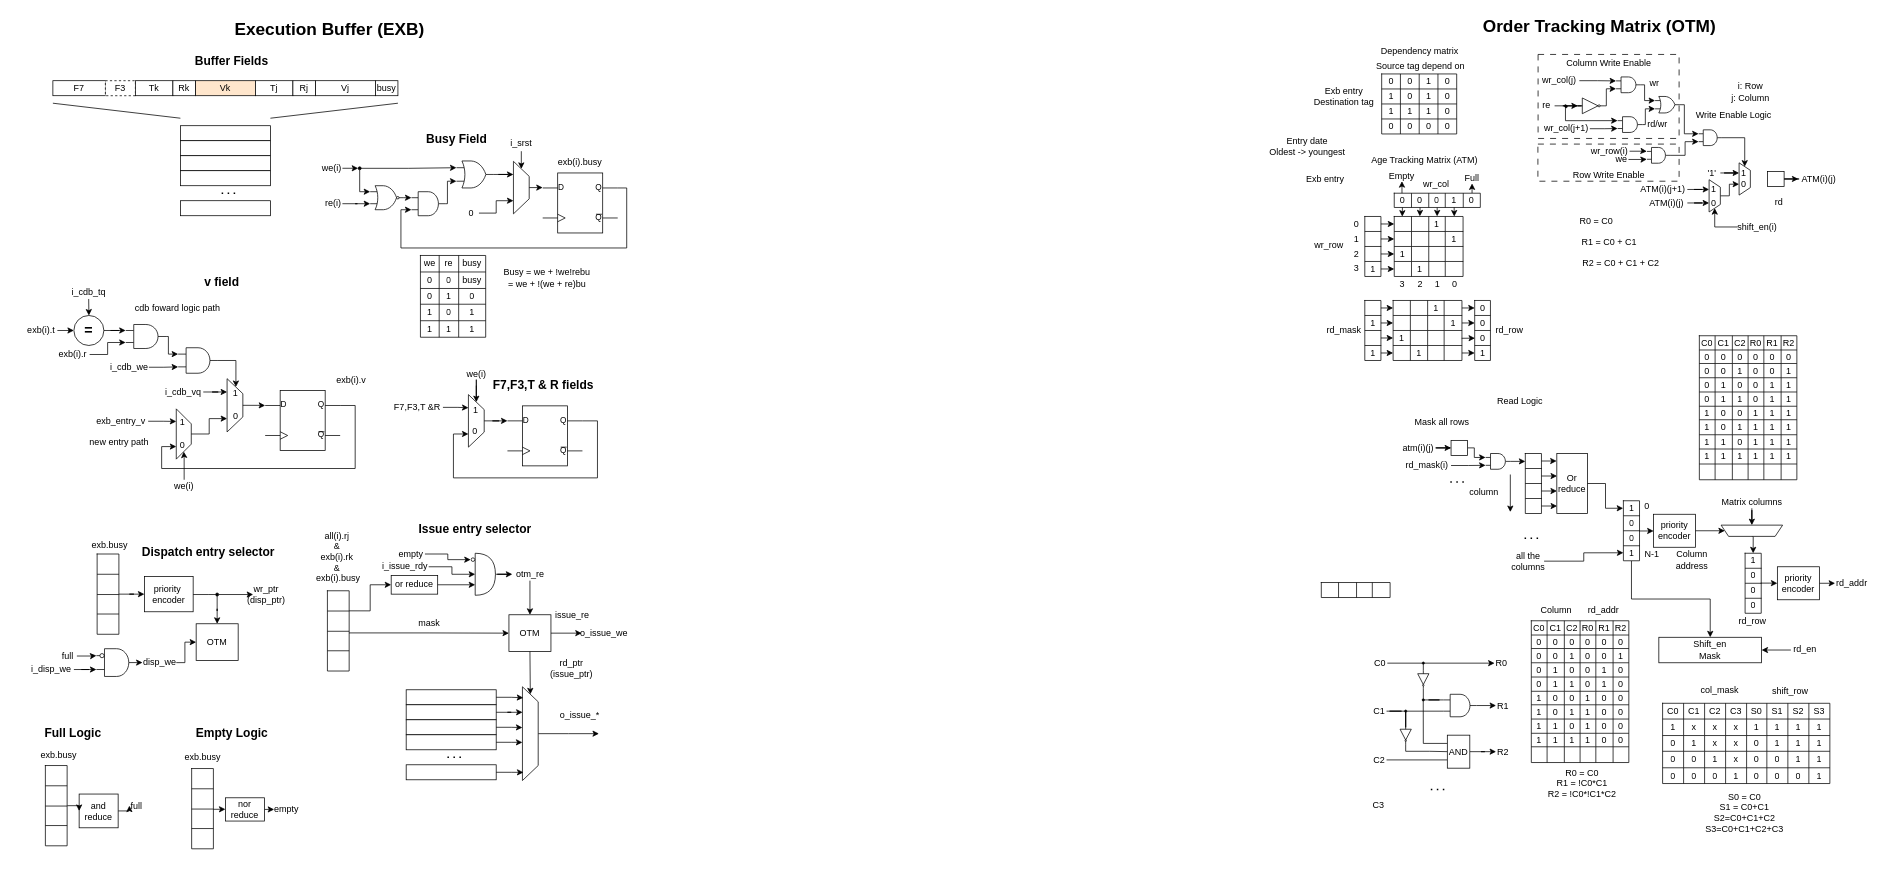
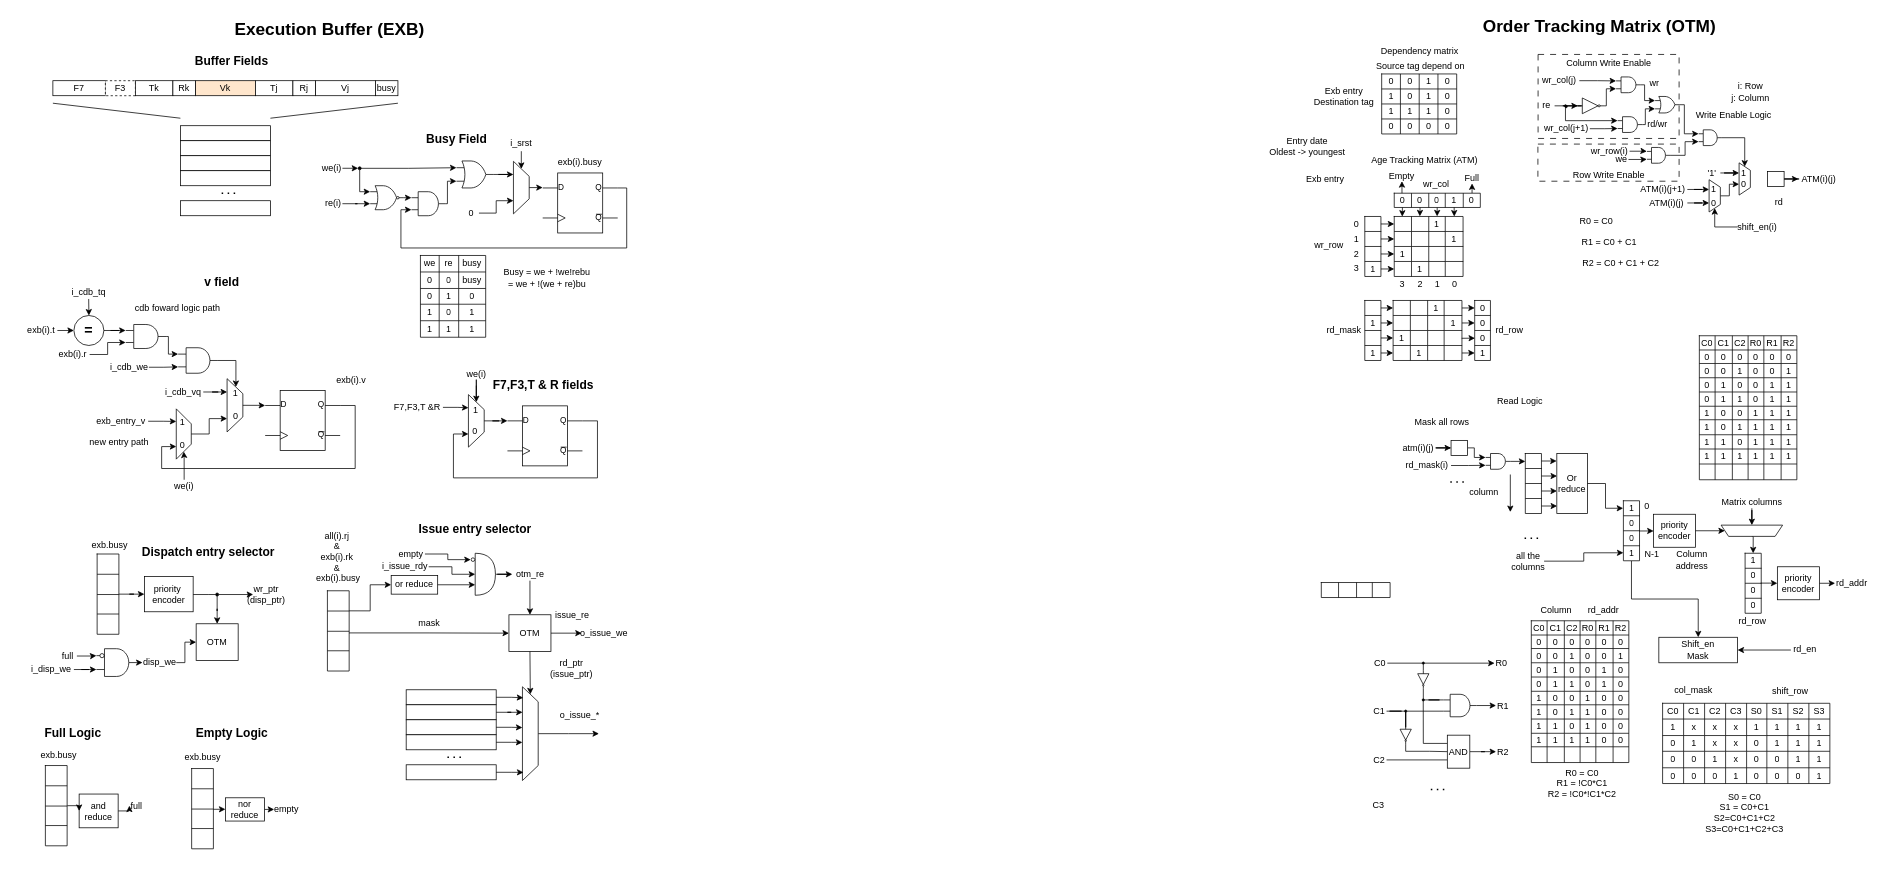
node "Shift_en Mask": size 103x26 -> 79x26
node "col_mask": moved (1720, 690) -> (1694, 690)
